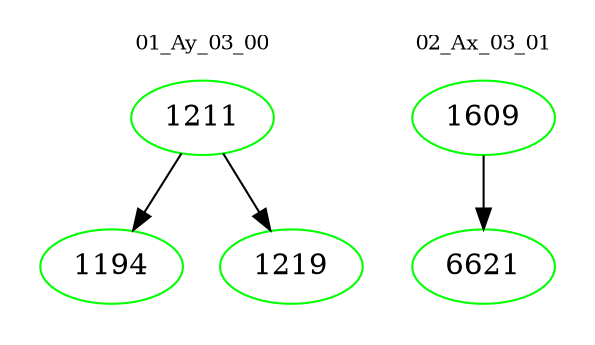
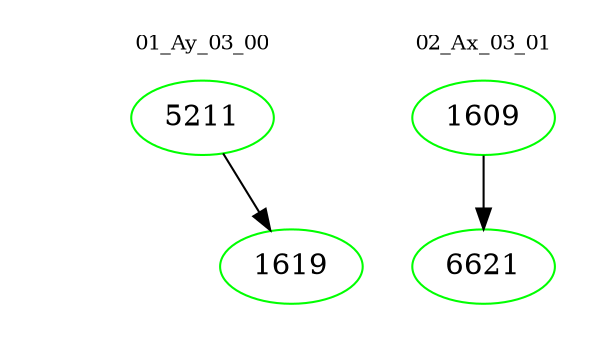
node "1211": label "1211" -> "5211"
node "1194": removed
node "1219": label "1219" -> "1619"
